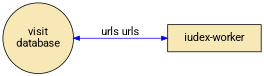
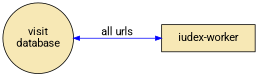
edge "visit" -- "iudex-worker": label "urls urls" -> "all urls"
